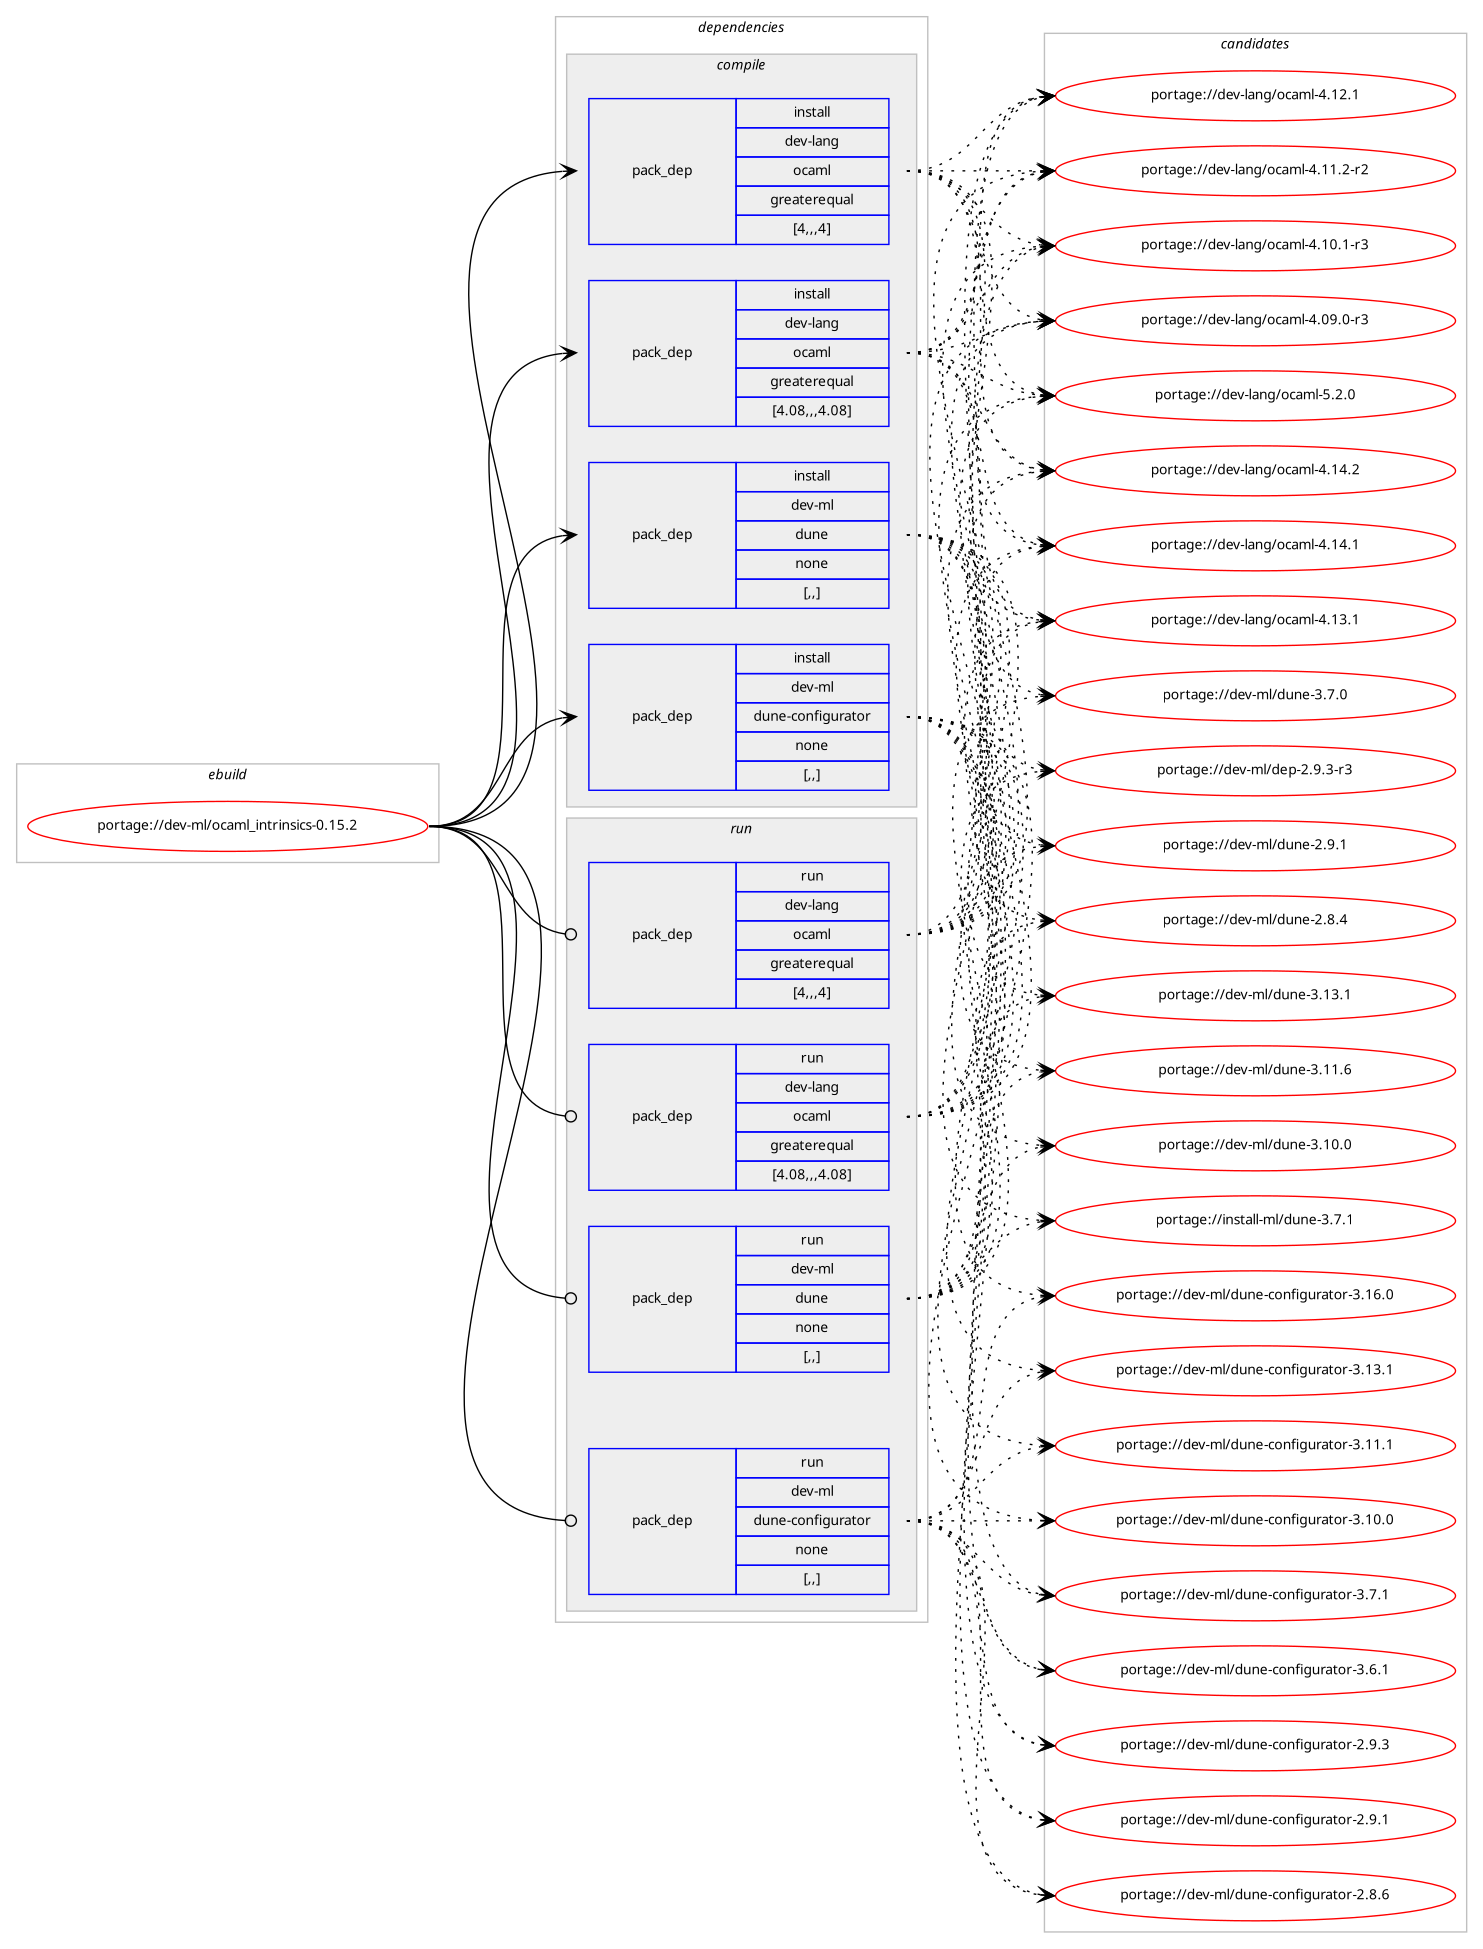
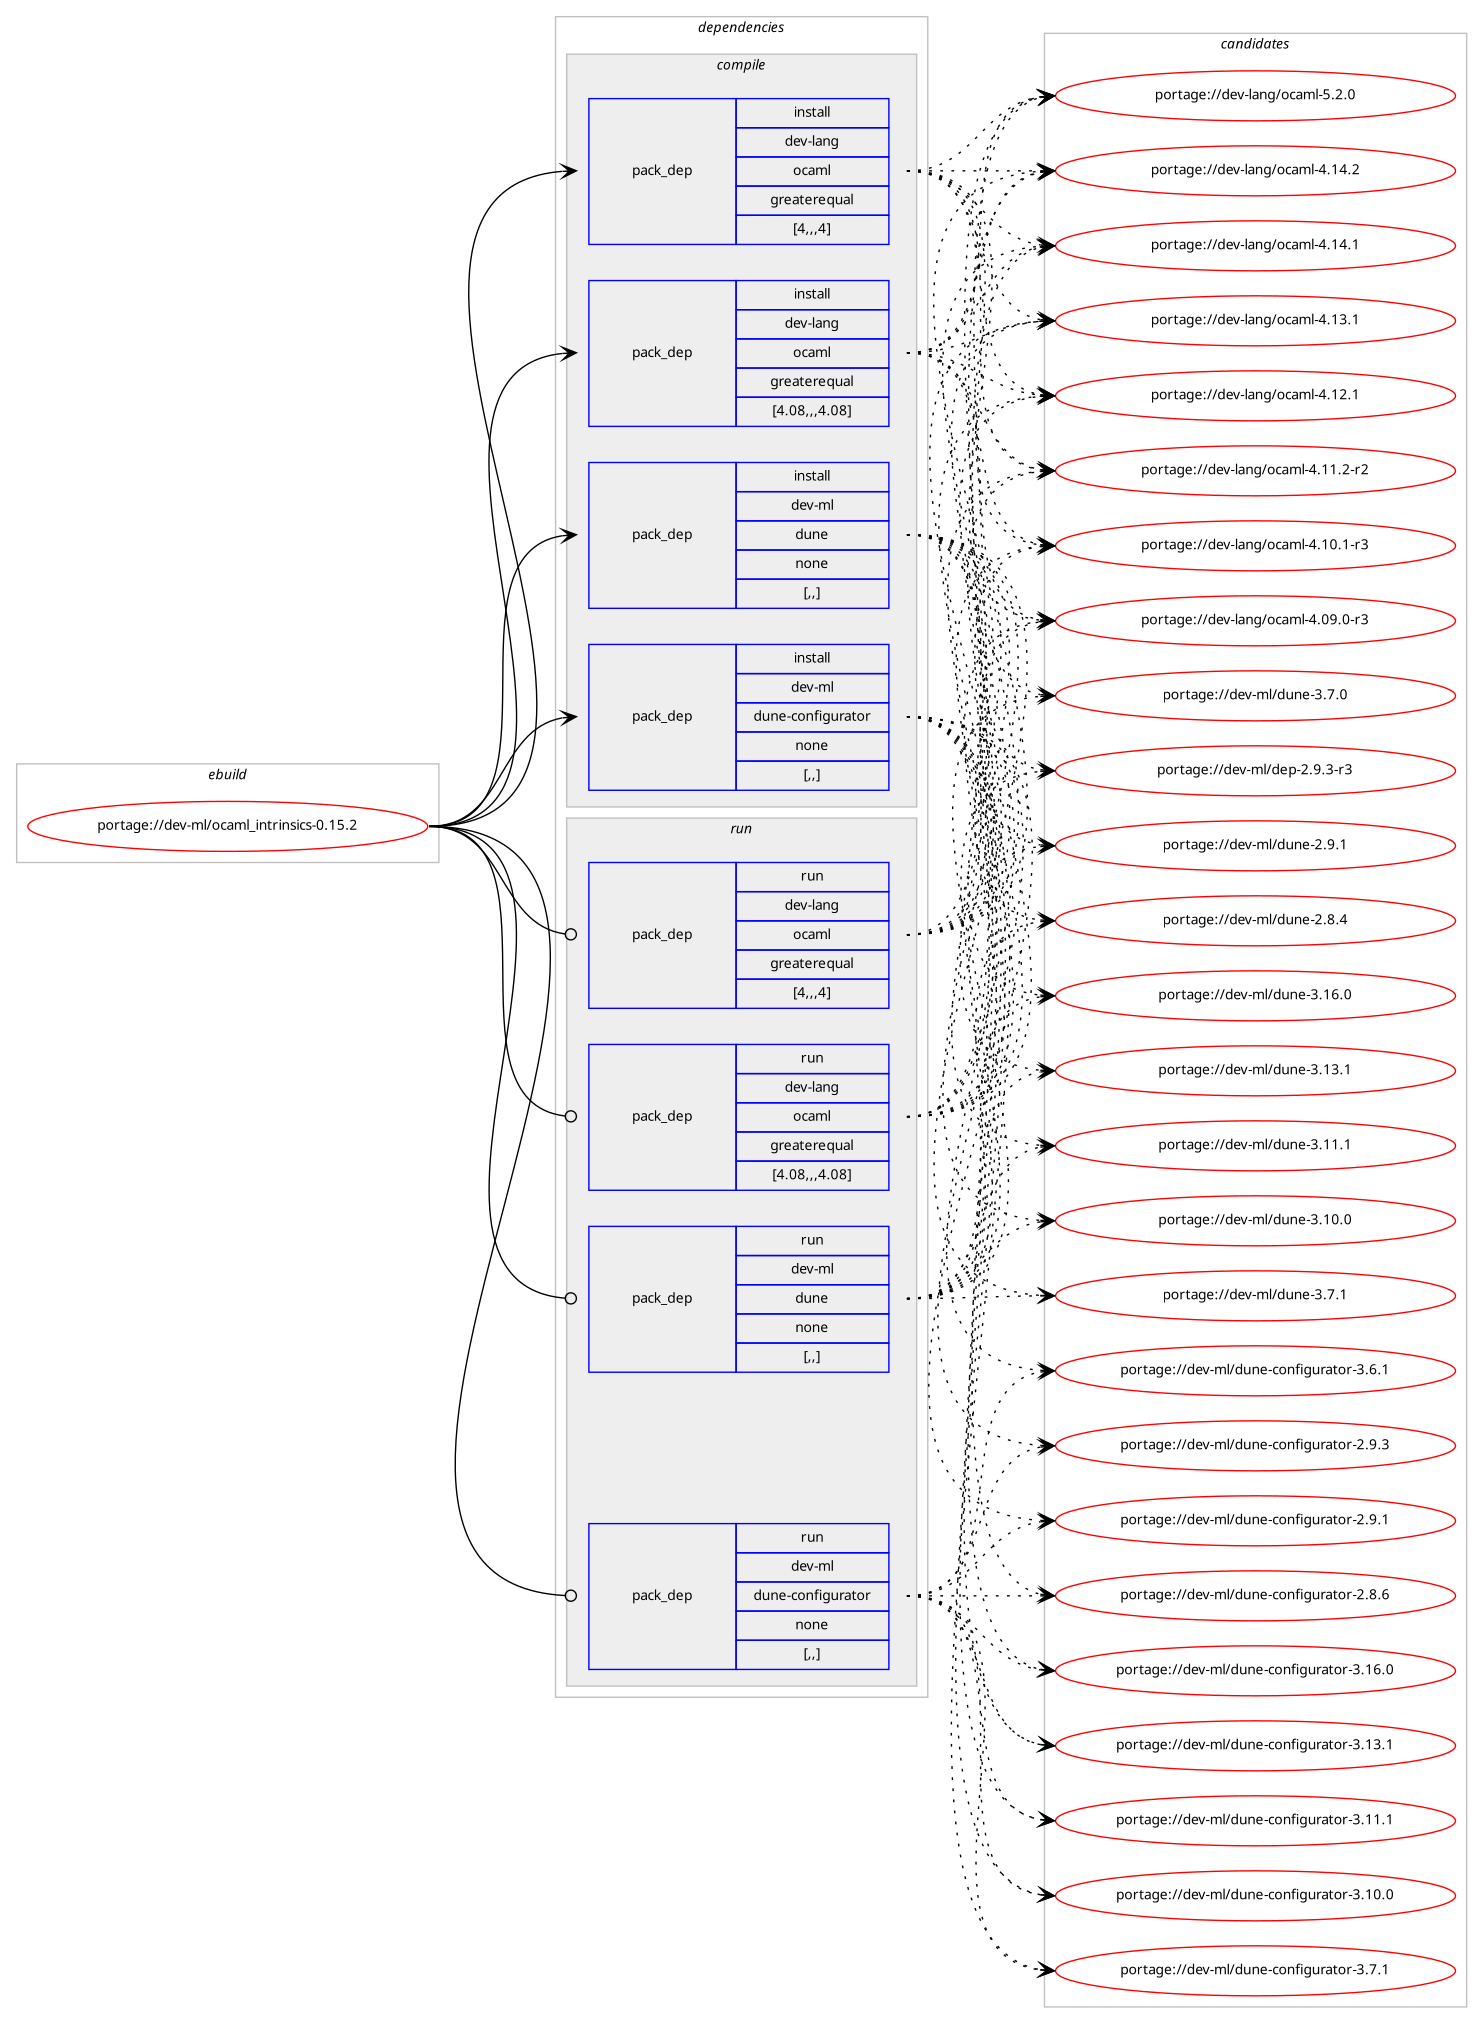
node "portage://dev-ml/dune-3.16.0": added
node "portage://dev-ml/dune-3.11.6": label "portage://dev-ml/dune-3.11.6" -> "portage://dev-ml/dune-3.11.1"
node "portage://install-ml/dune-3.7.1": label "portage://install-ml/dune-3.7.1" -> "portage://dev-ml/dune-3.7.1"
